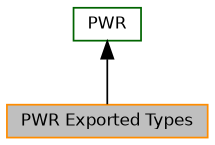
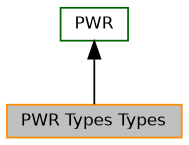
node "PWR Exported Types": label "PWR Exported Types" -> "PWR Types Types"
